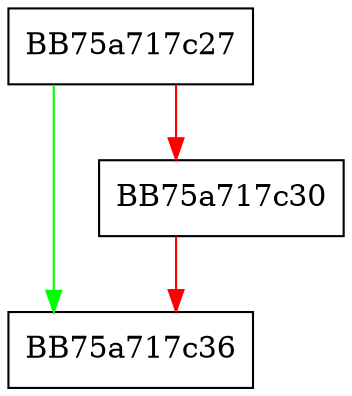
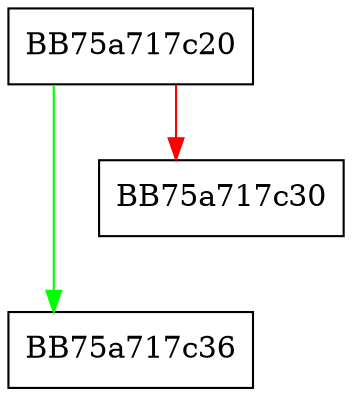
node "BB75a717c27": label "BB75a717c27" -> "BB75a717c20"
edge "BB75a717c30" -> "BB75a717c36": removed
